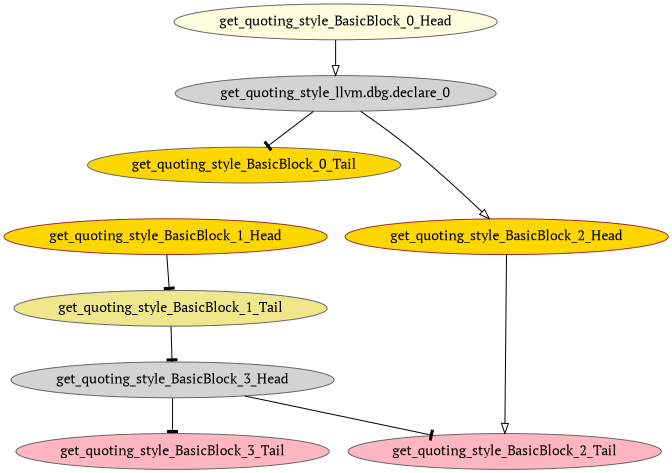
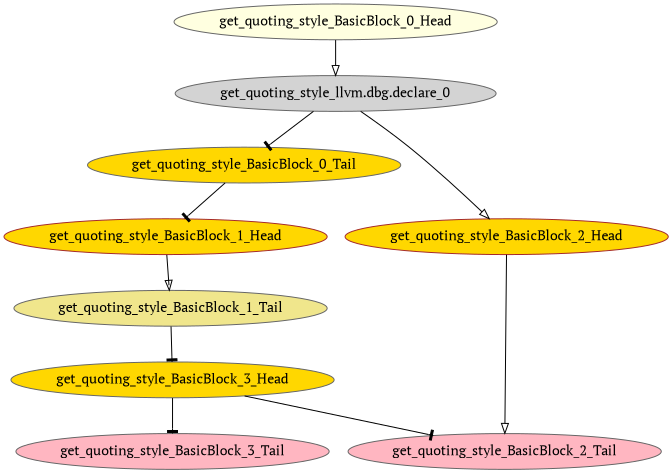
edge "get_quoting_style_BasicBlock_0_Tail" -> "get_quoting_style_BasicBlock_1_Head": added
edge "get_quoting_style_BasicBlock_1_Head" -> "get_quoting_style_BasicBlock_1_Tail": arrowhead tee -> onormal
node "get_quoting_style_BasicBlock_3_Head": fillcolor lightgrey -> gold
